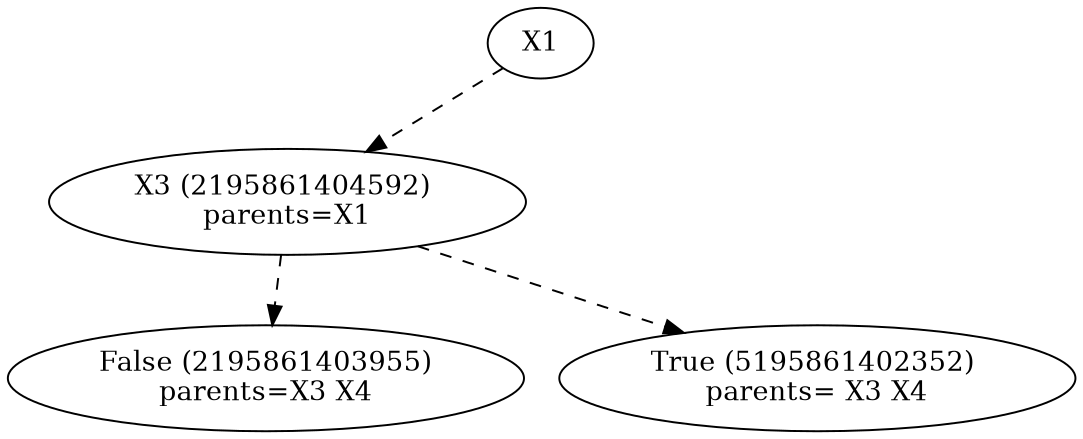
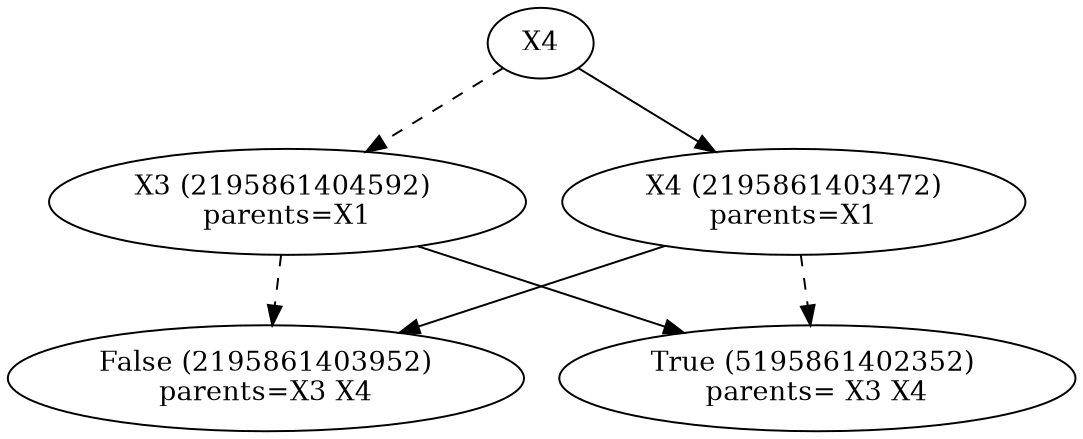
node "X1": label "X1" -> "X4"
node "X4 (2195861403472) parents=X1": added
edge "X3 (2195861404592) parents=X1" -> "True (5195861402352) parents= X3 X4": style dashed -> solid
node "False (2195861403955) parents=X3 X4": label "False (2195861403955) parents=X3 X4" -> "False (2195861403952) parents=X3 X4"
